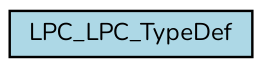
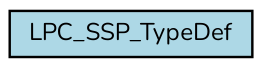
node "LPC_LPC_TypeDef": label "LPC_LPC_TypeDef" -> "LPC_SSP_TypeDef"
